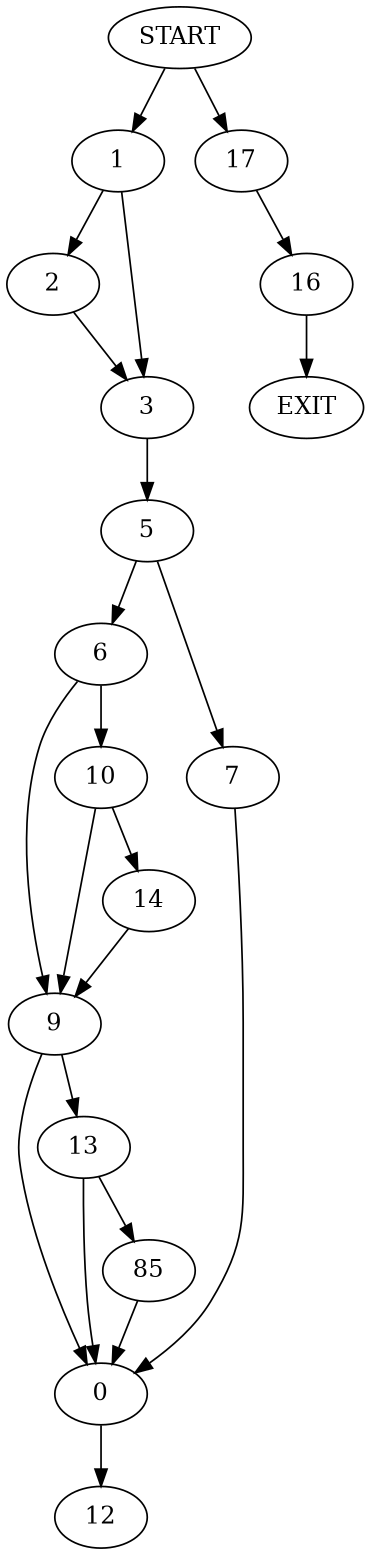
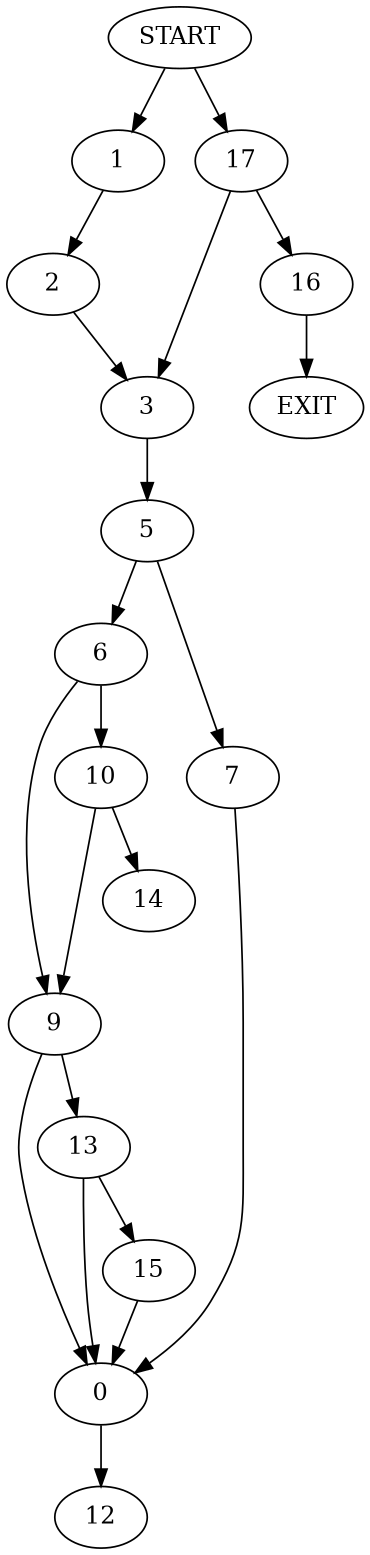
edge "1" -> "3": now "17" -> "3"
edge "14" -> "9": removed
node "85": label "85" -> "15"
